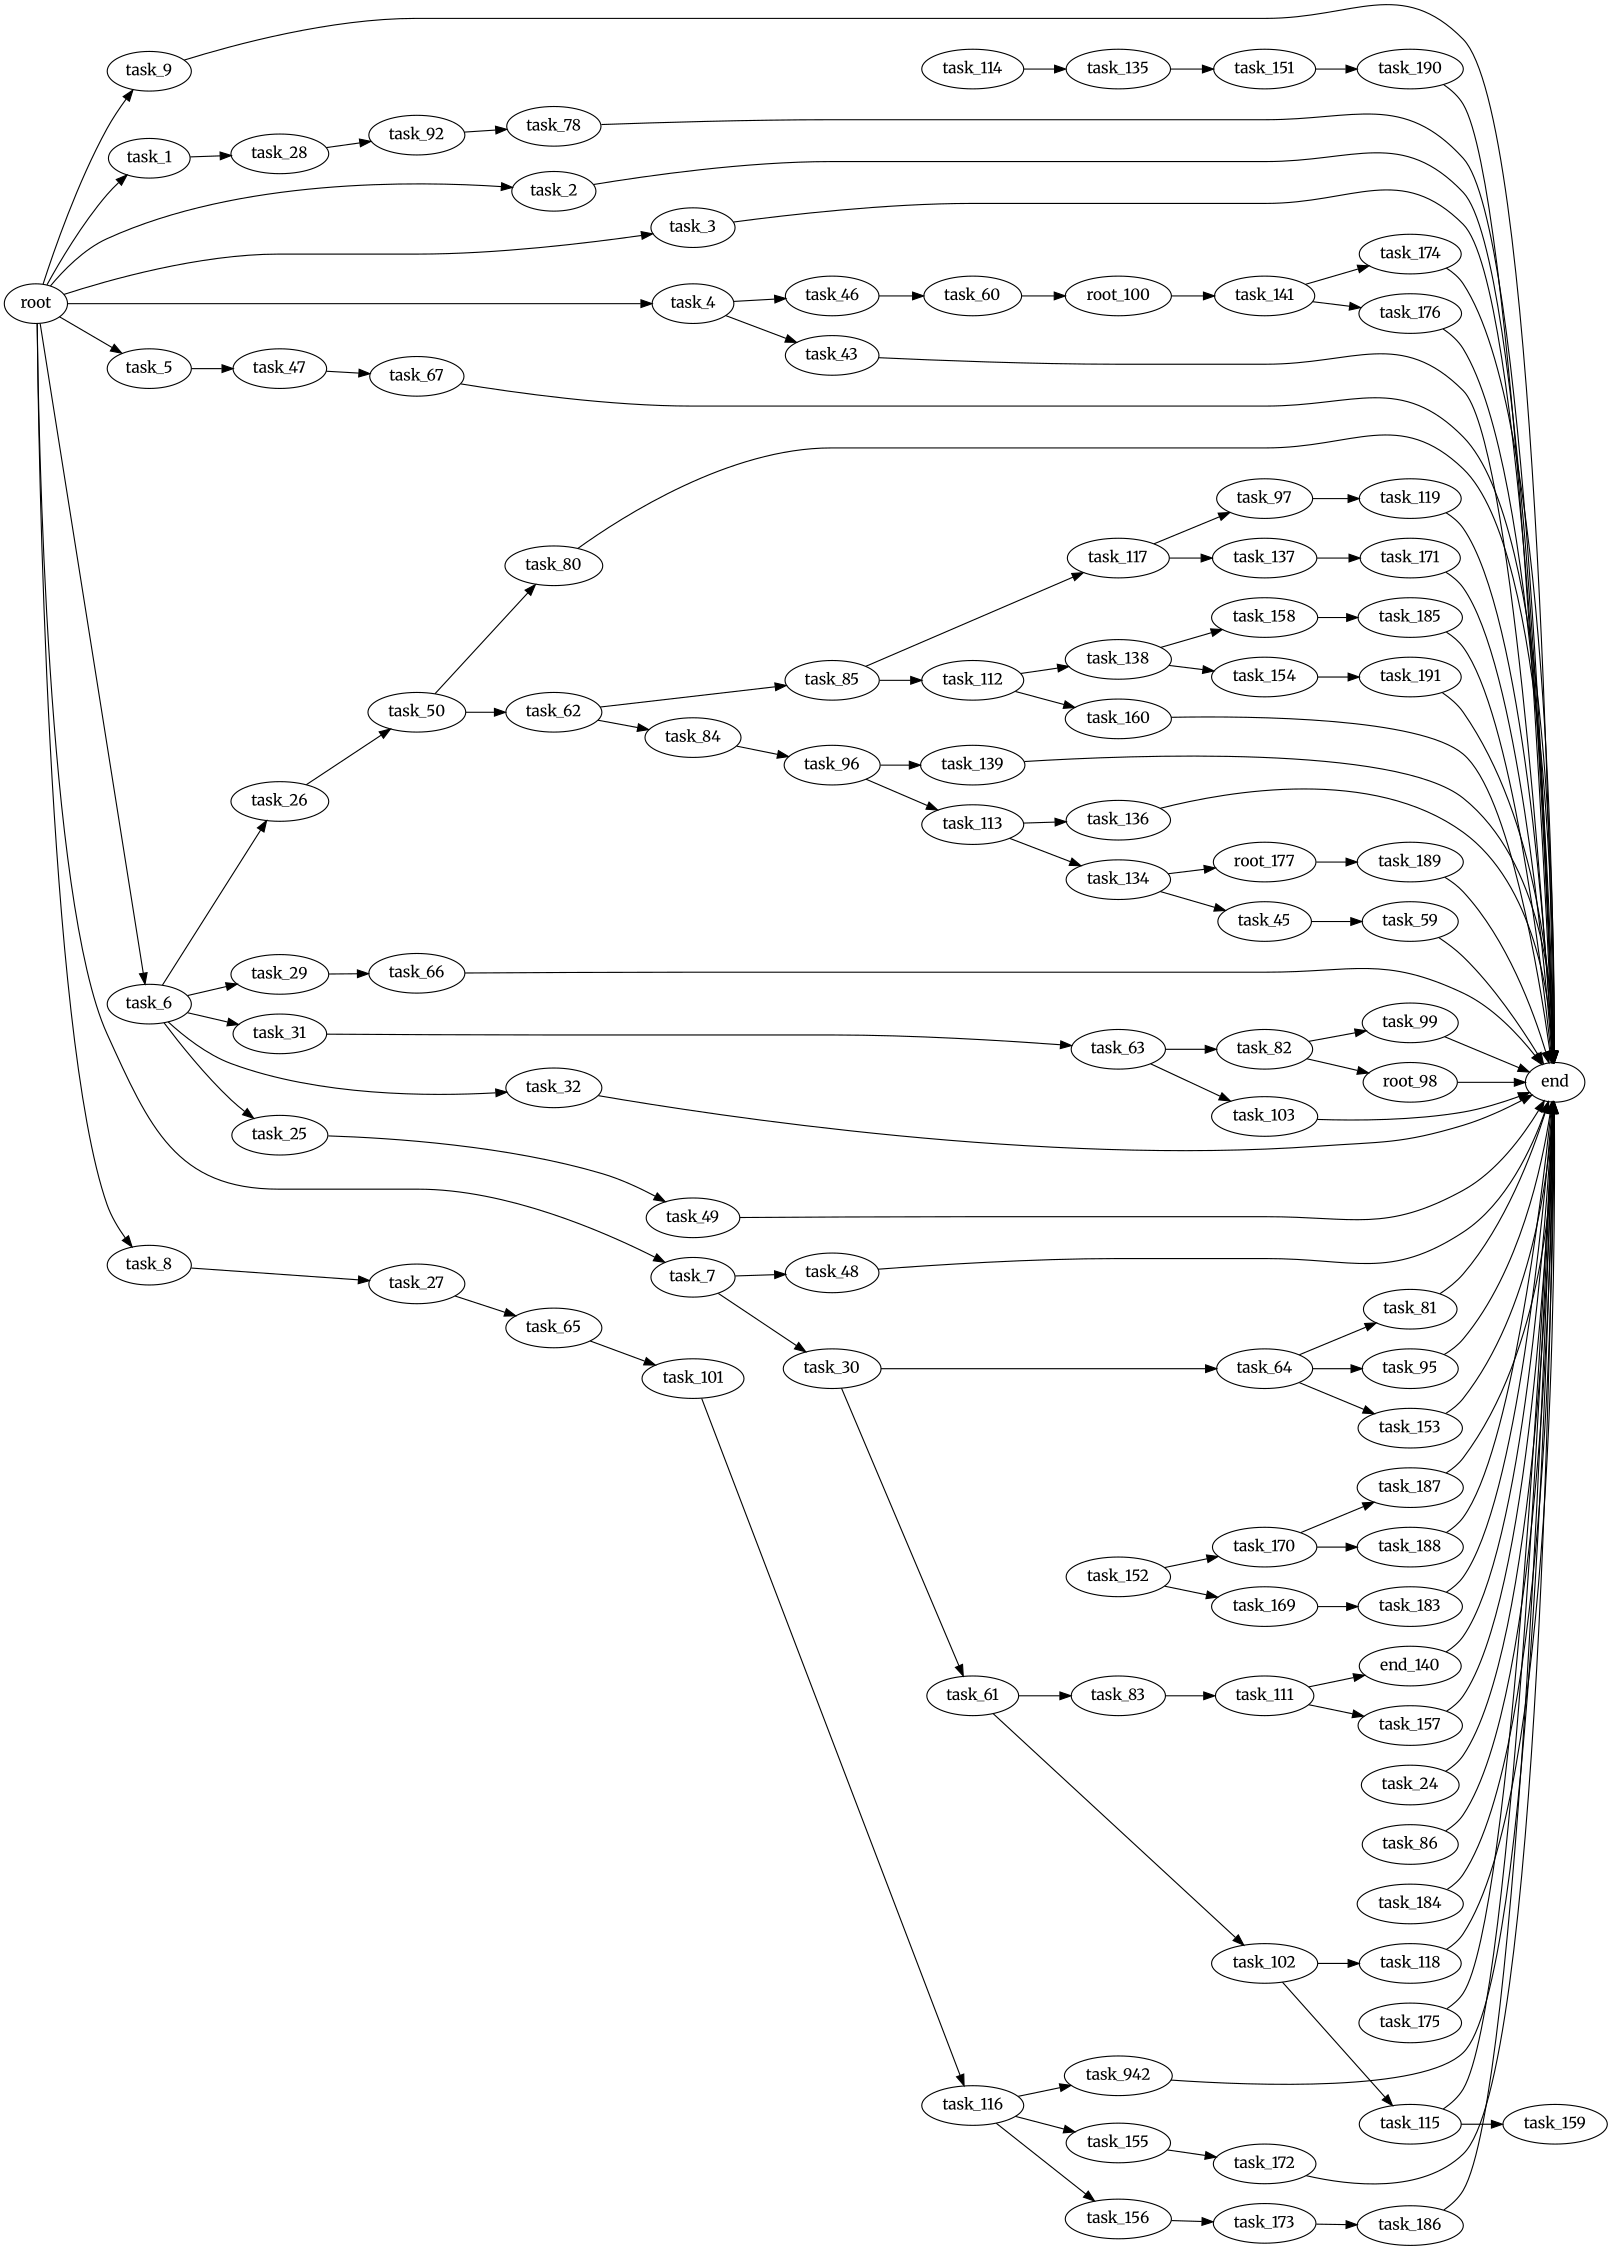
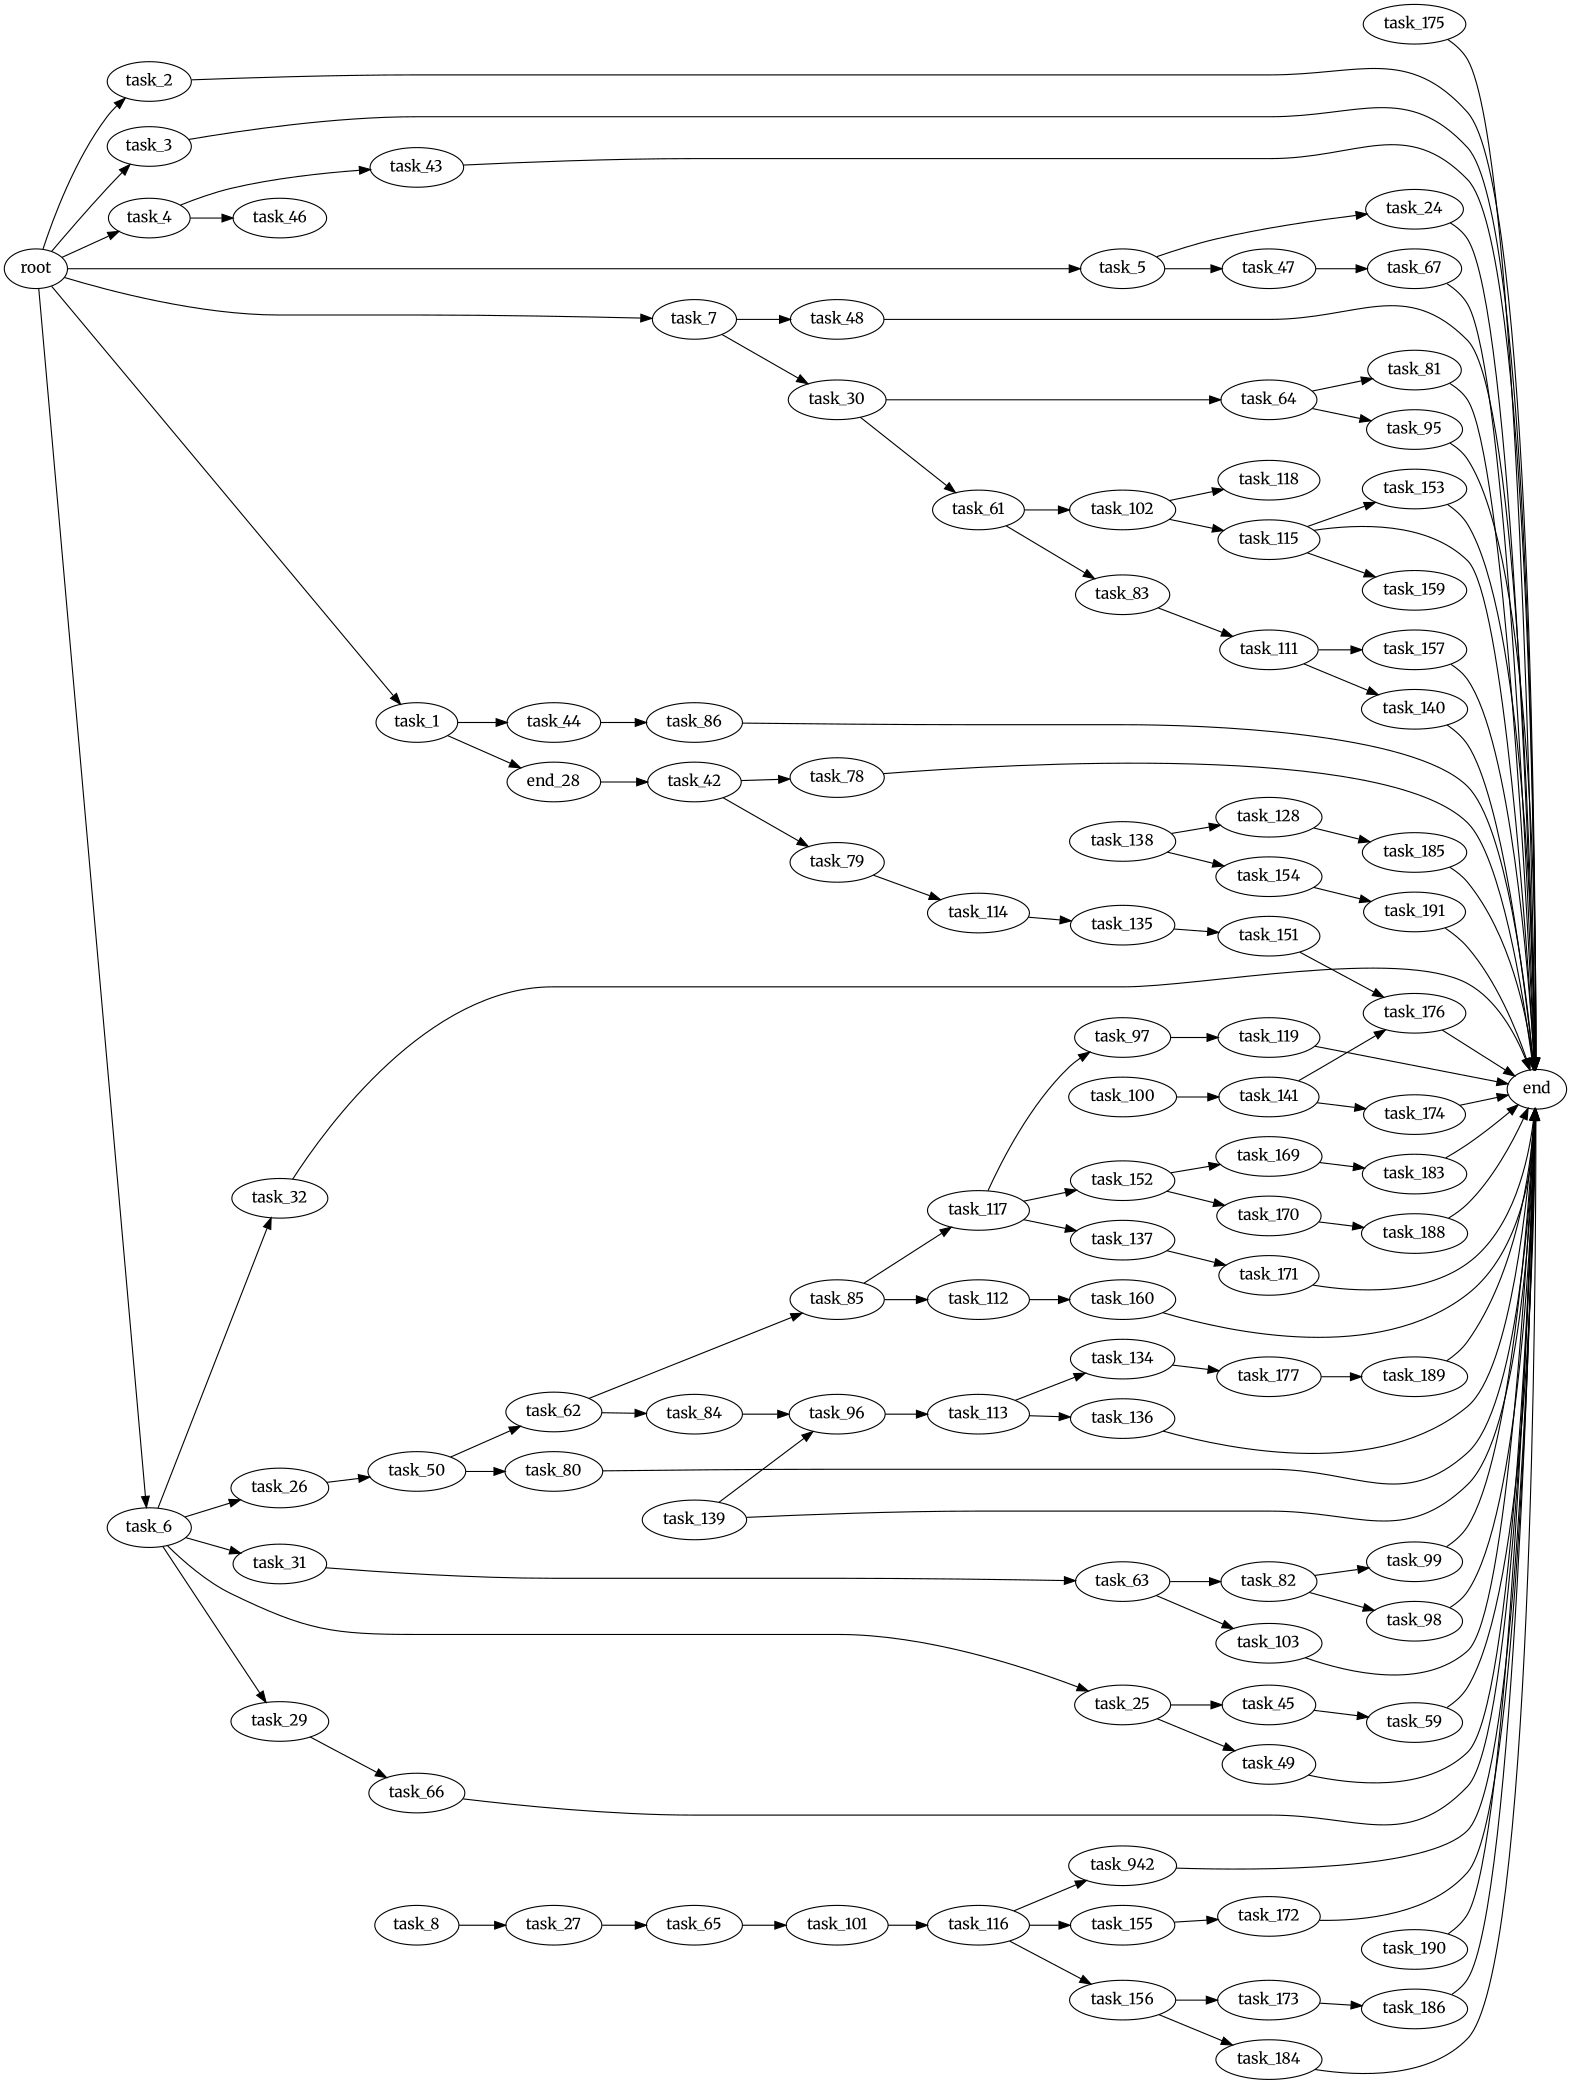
edge "task_151" -> "task_190": now "task_151" -> "task_176"
node "task_9": removed
node "task_92": label "task_92" -> "task_42"
node "task_28": label "task_28" -> "end_28"
edge "task_5" -> "task_24": added
node "task_60": removed
node "root_100": label "root_100" -> "task_100"
node "task_158": label "task_158" -> "task_128"
edge "task_112" -> "task_138": removed
node "task_44": added
edge "task_96" -> "task_139": reversed
edge "root" -> "task_8": removed
node "task_79": added
node "root_177": label "root_177" -> "task_177"
edge "task_134" -> "task_45": now "task_25" -> "task_45"
node "root_98": label "root_98" -> "task_98"
edge "task_117" -> "task_152": added
edge "task_64" -> "task_153": now "task_115" -> "task_153"
node "task_187": removed
edge "task_118" -> "end": removed
node "end_140": label "end_140" -> "task_140"
edge "task_156" -> "task_184": added
